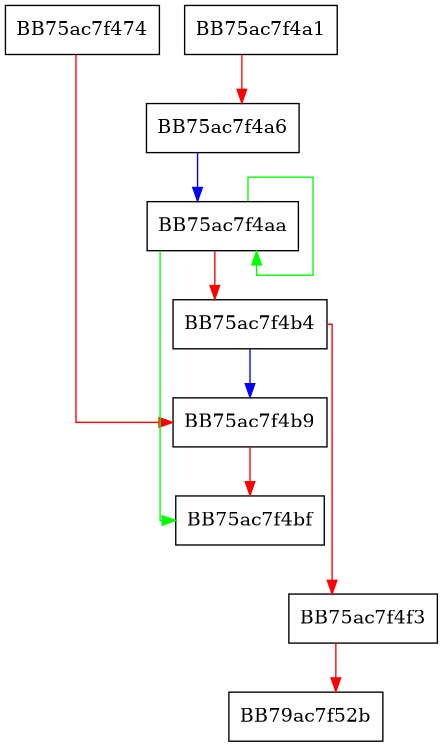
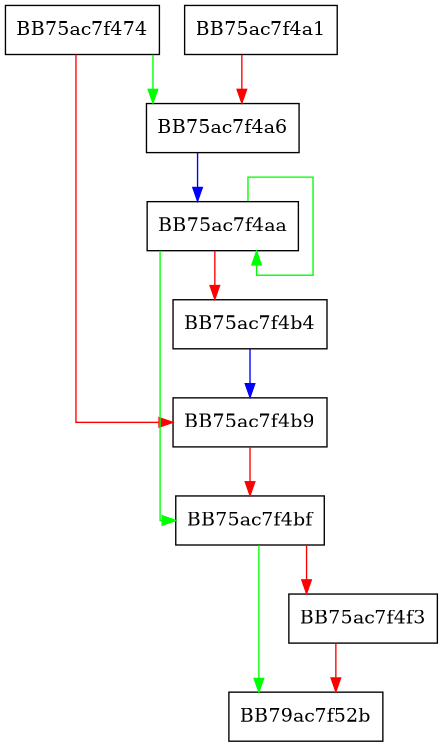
edge "BB75ac7f474" -> "BB75ac7f4a6": added
edge "BB75ac7f4b4" -> "BB75ac7f4f3": now "BB75ac7f4bf" -> "BB75ac7f4f3"
edge "BB75ac7f4bf" -> "BB79ac7f52b": added
